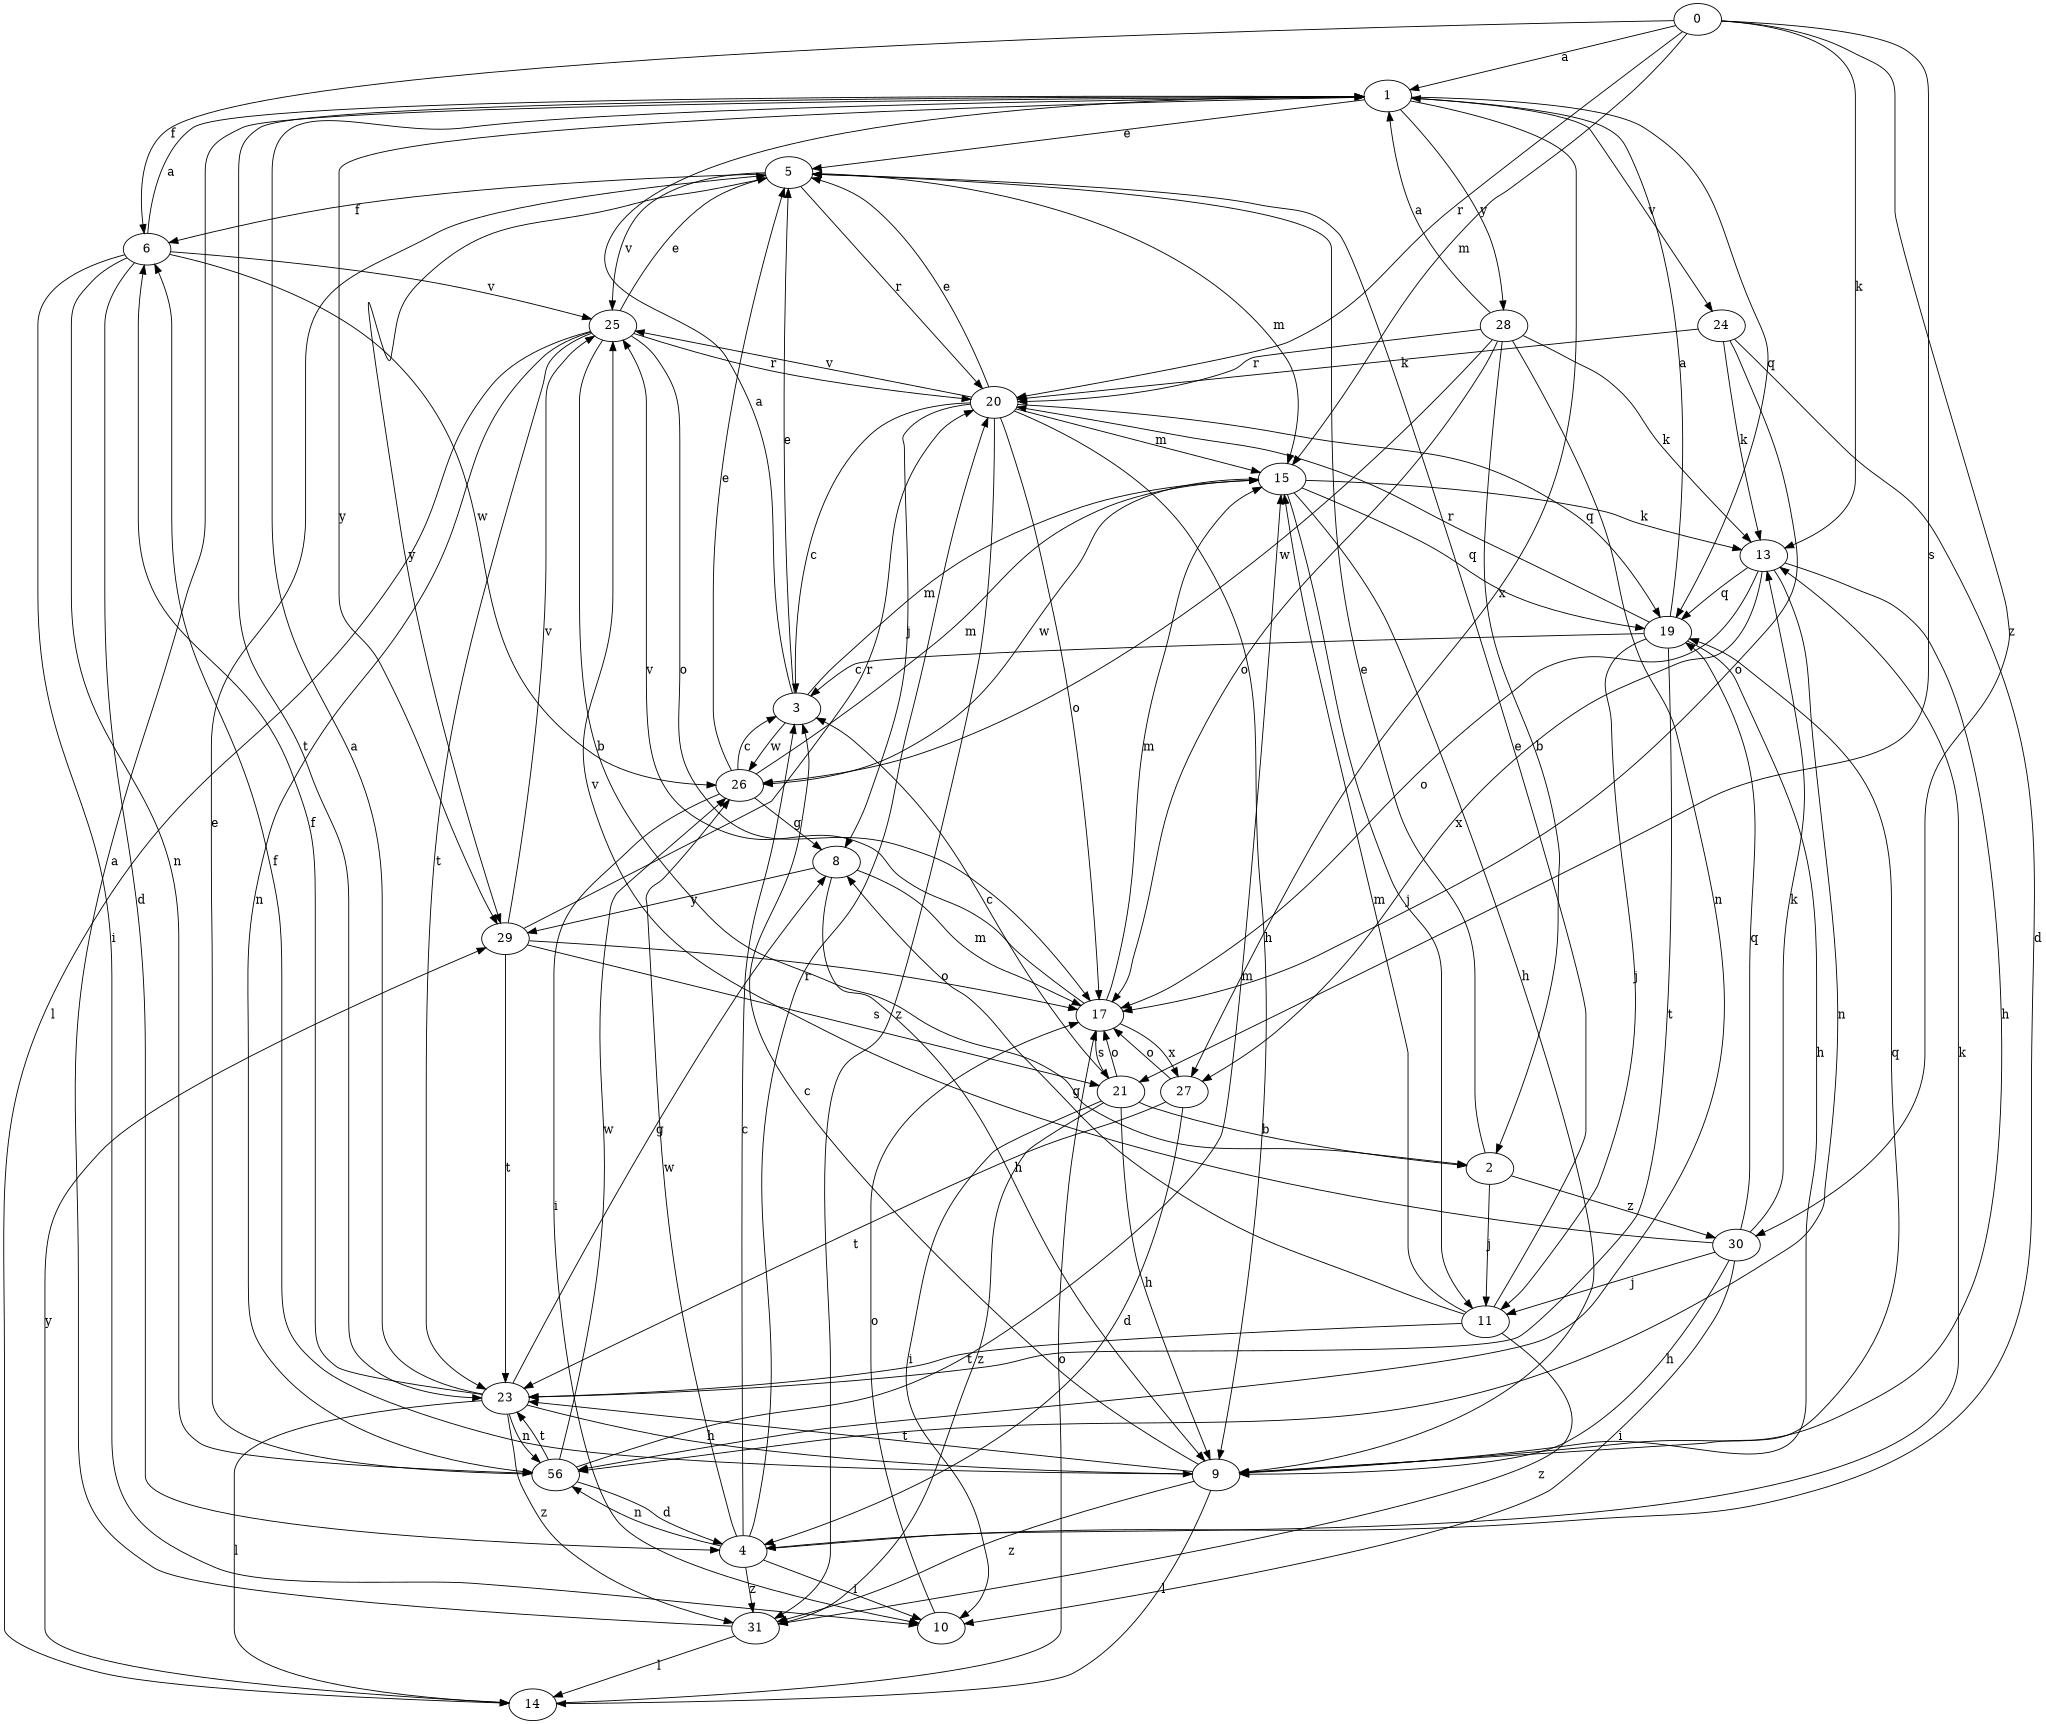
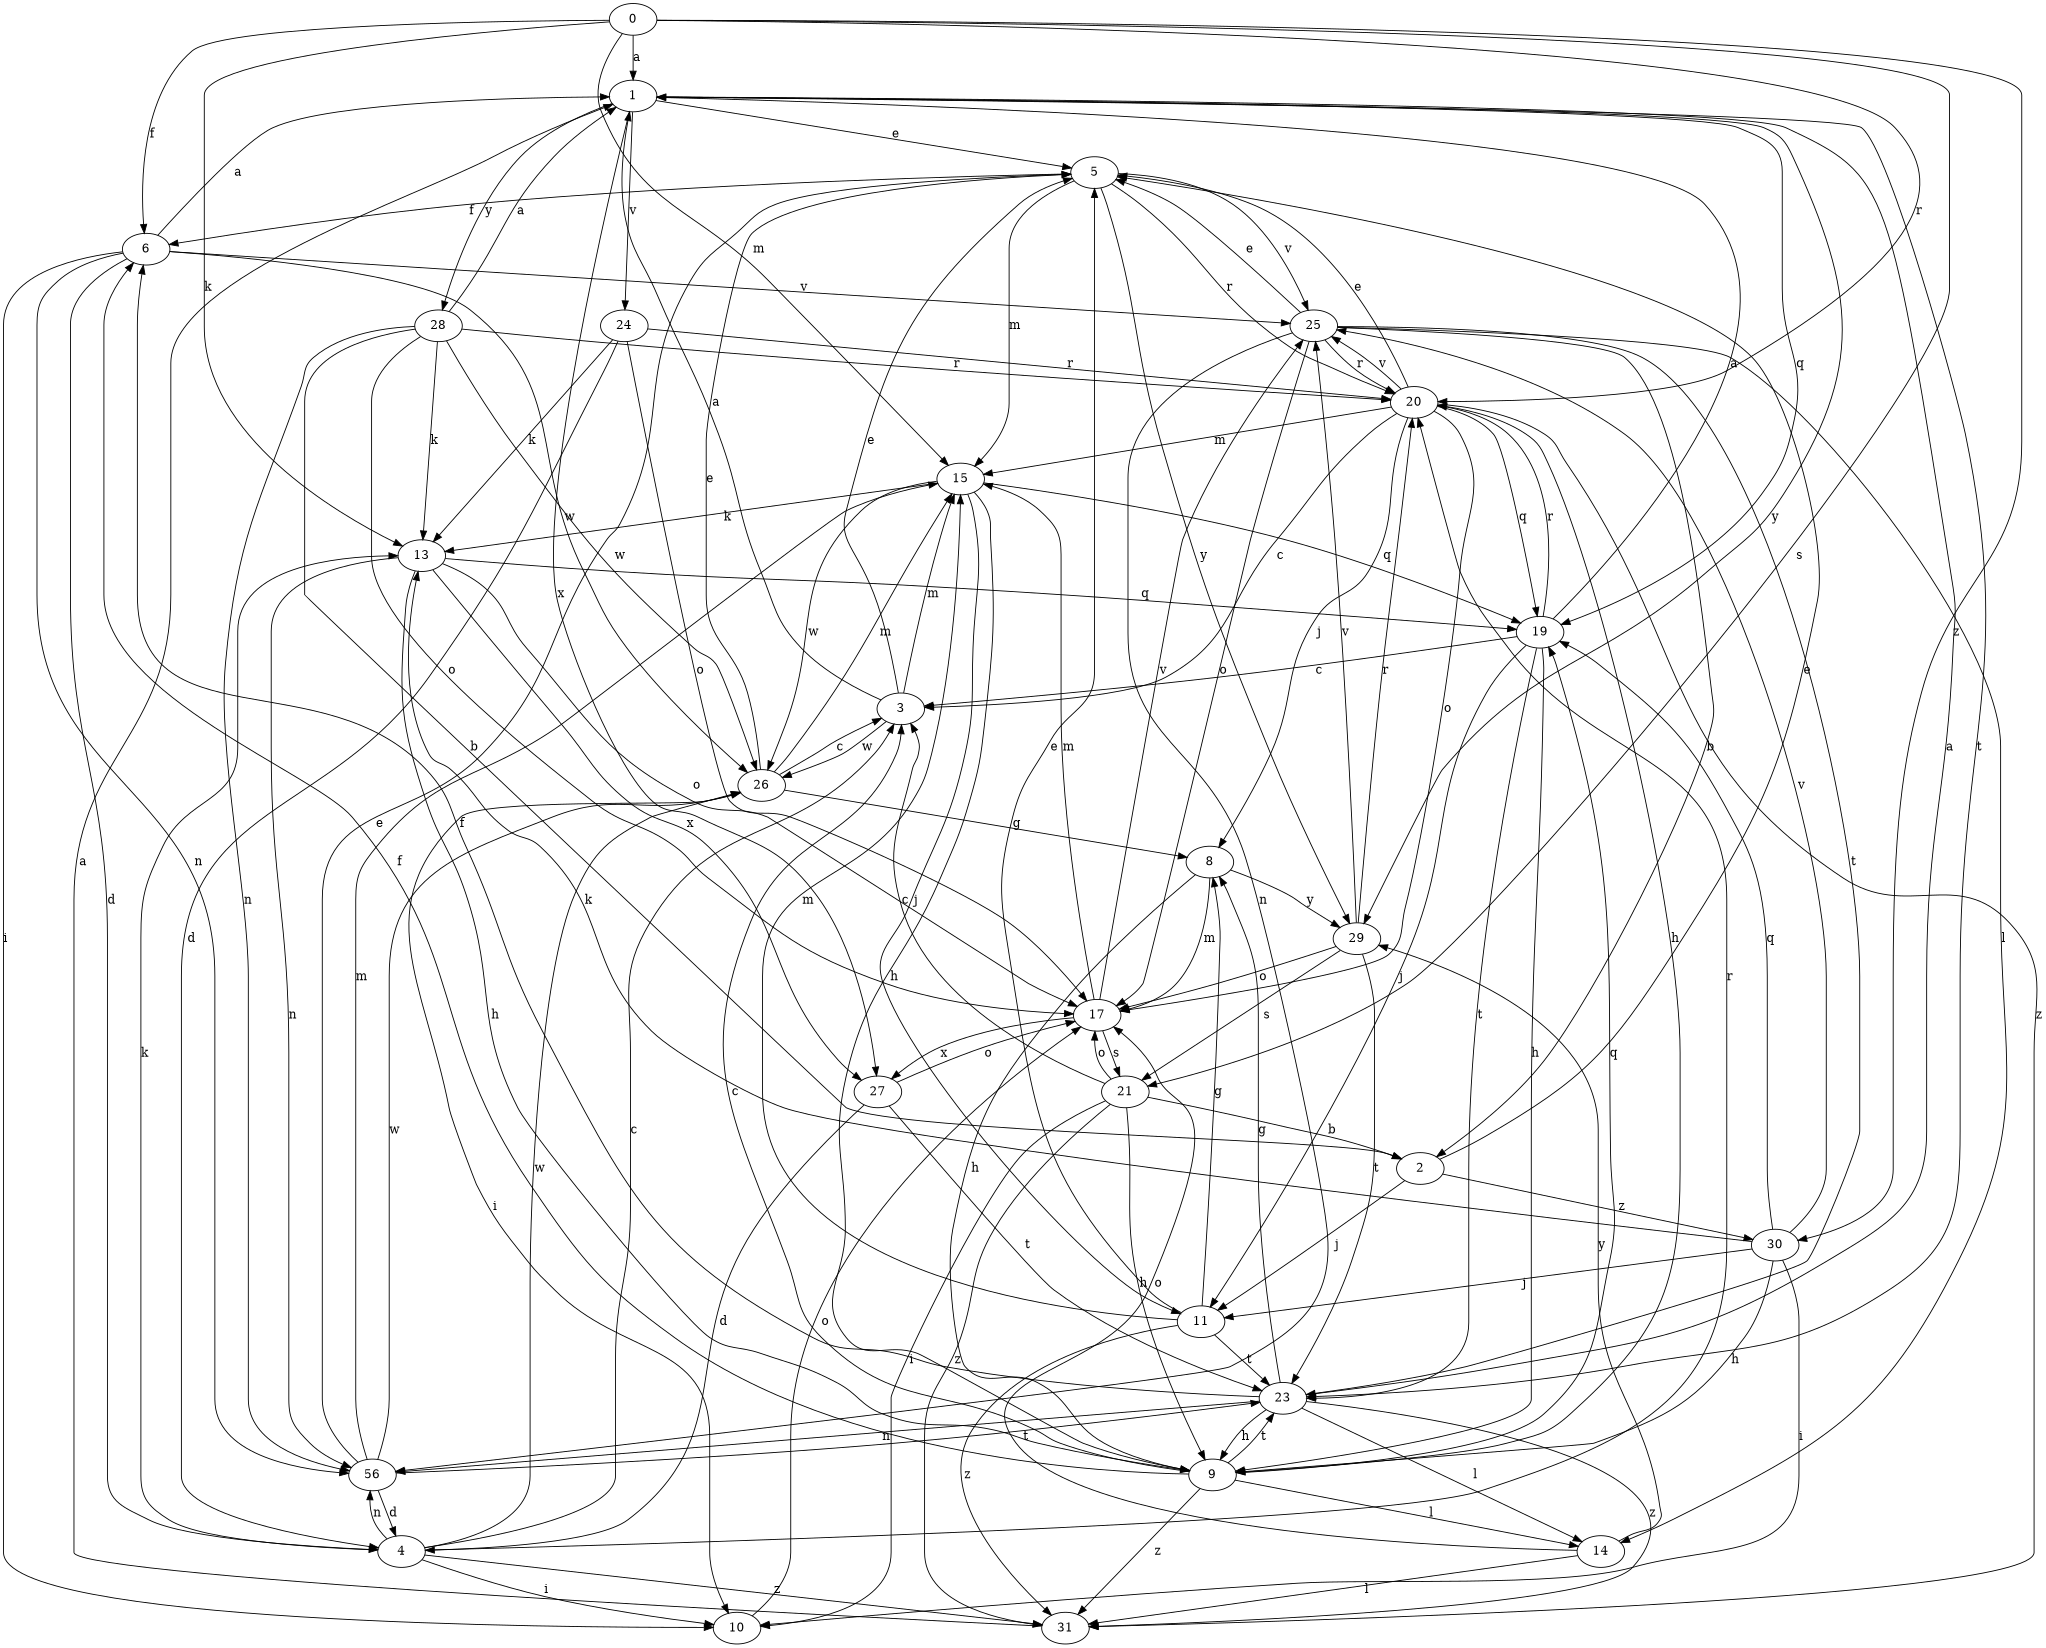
edge "24" -> "20": label "k" -> "r"
edge "31" -> "14": reversed
